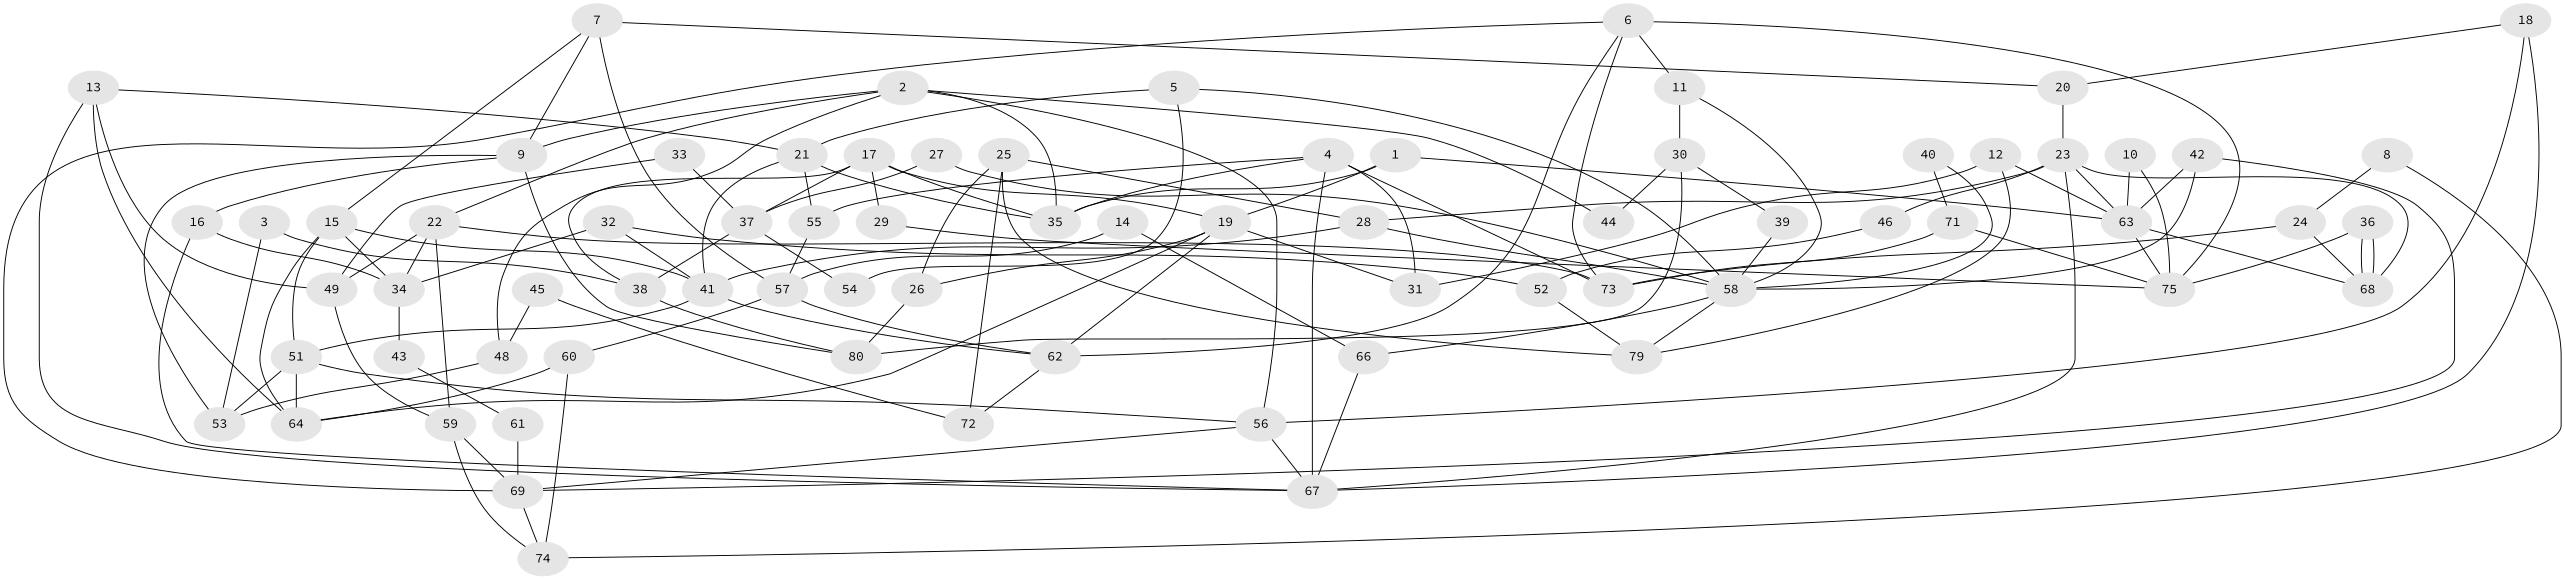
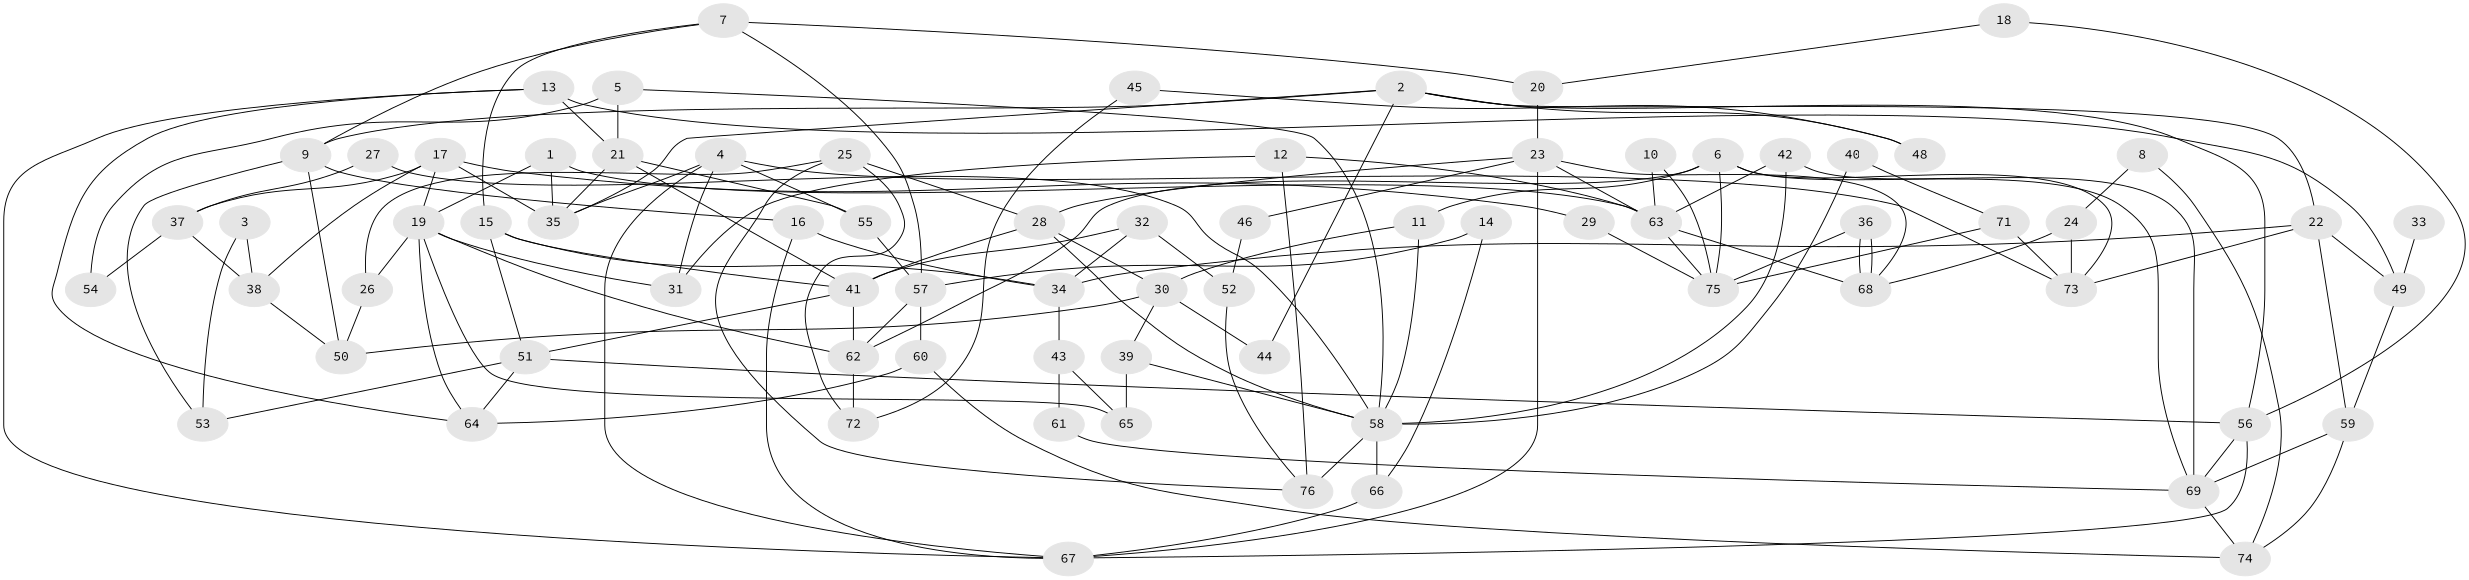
edge "33" -- "37": removed
edge "28" -- "30": added
edge "15" -- "64": removed
node "80": label "80" -> "50"
node "79": label "79" -> "76"
edge "48" -- "53": removed
node "65": added
edge "18" -- "67": removed
